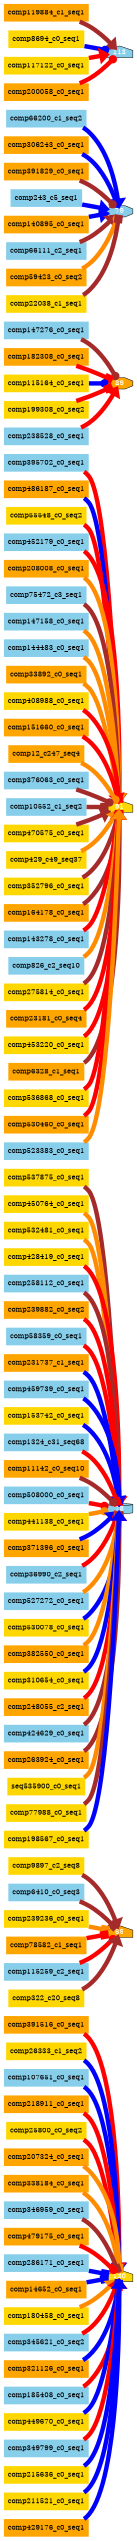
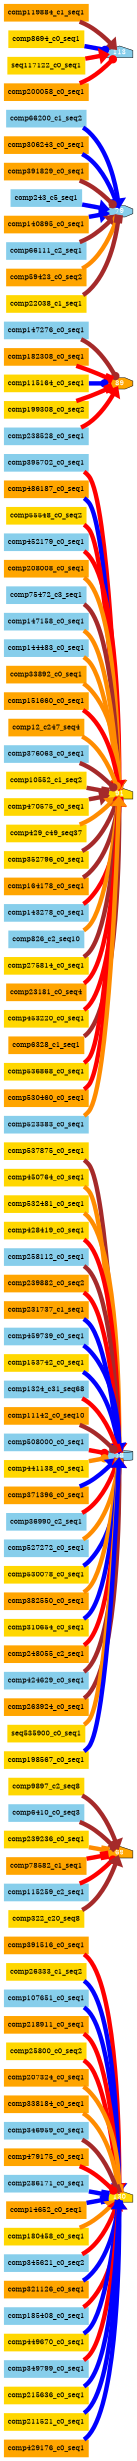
node "comp117122_c0_seq1": label "comp117122_c0_seq1" -> "seq117122_c0_seq1"
node "comp408988_c0_seq1": removed
node "comp10552_c1_seq2": fillcolor skyblue -> gold
node "comp58359_c0_seq1": removed
node "comp77988_c0_seq1": removed
